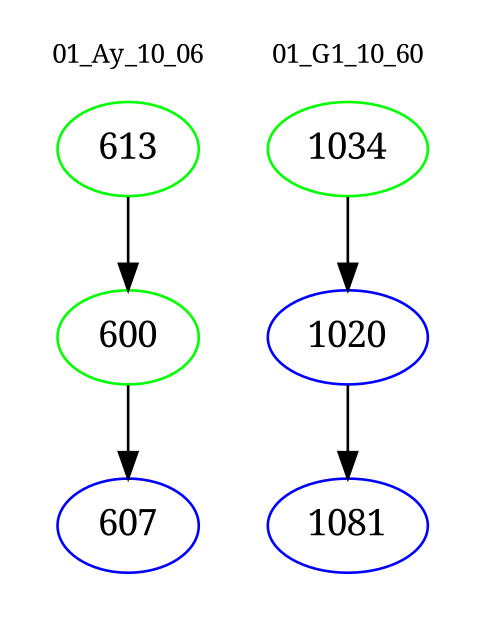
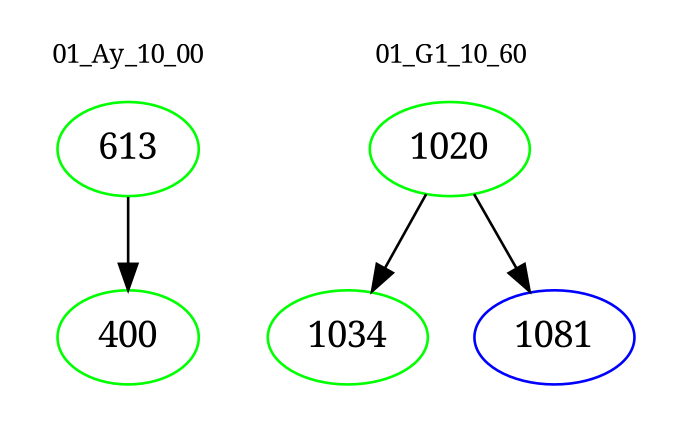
cluster "01_Ay_10_06": label "01_Ay_10_06" -> "01_Ay_10_00"
edge "1034" -> "1020": reversed
node "600": label "600" -> "400"
node "1020": color blue -> green
node "607": removed
